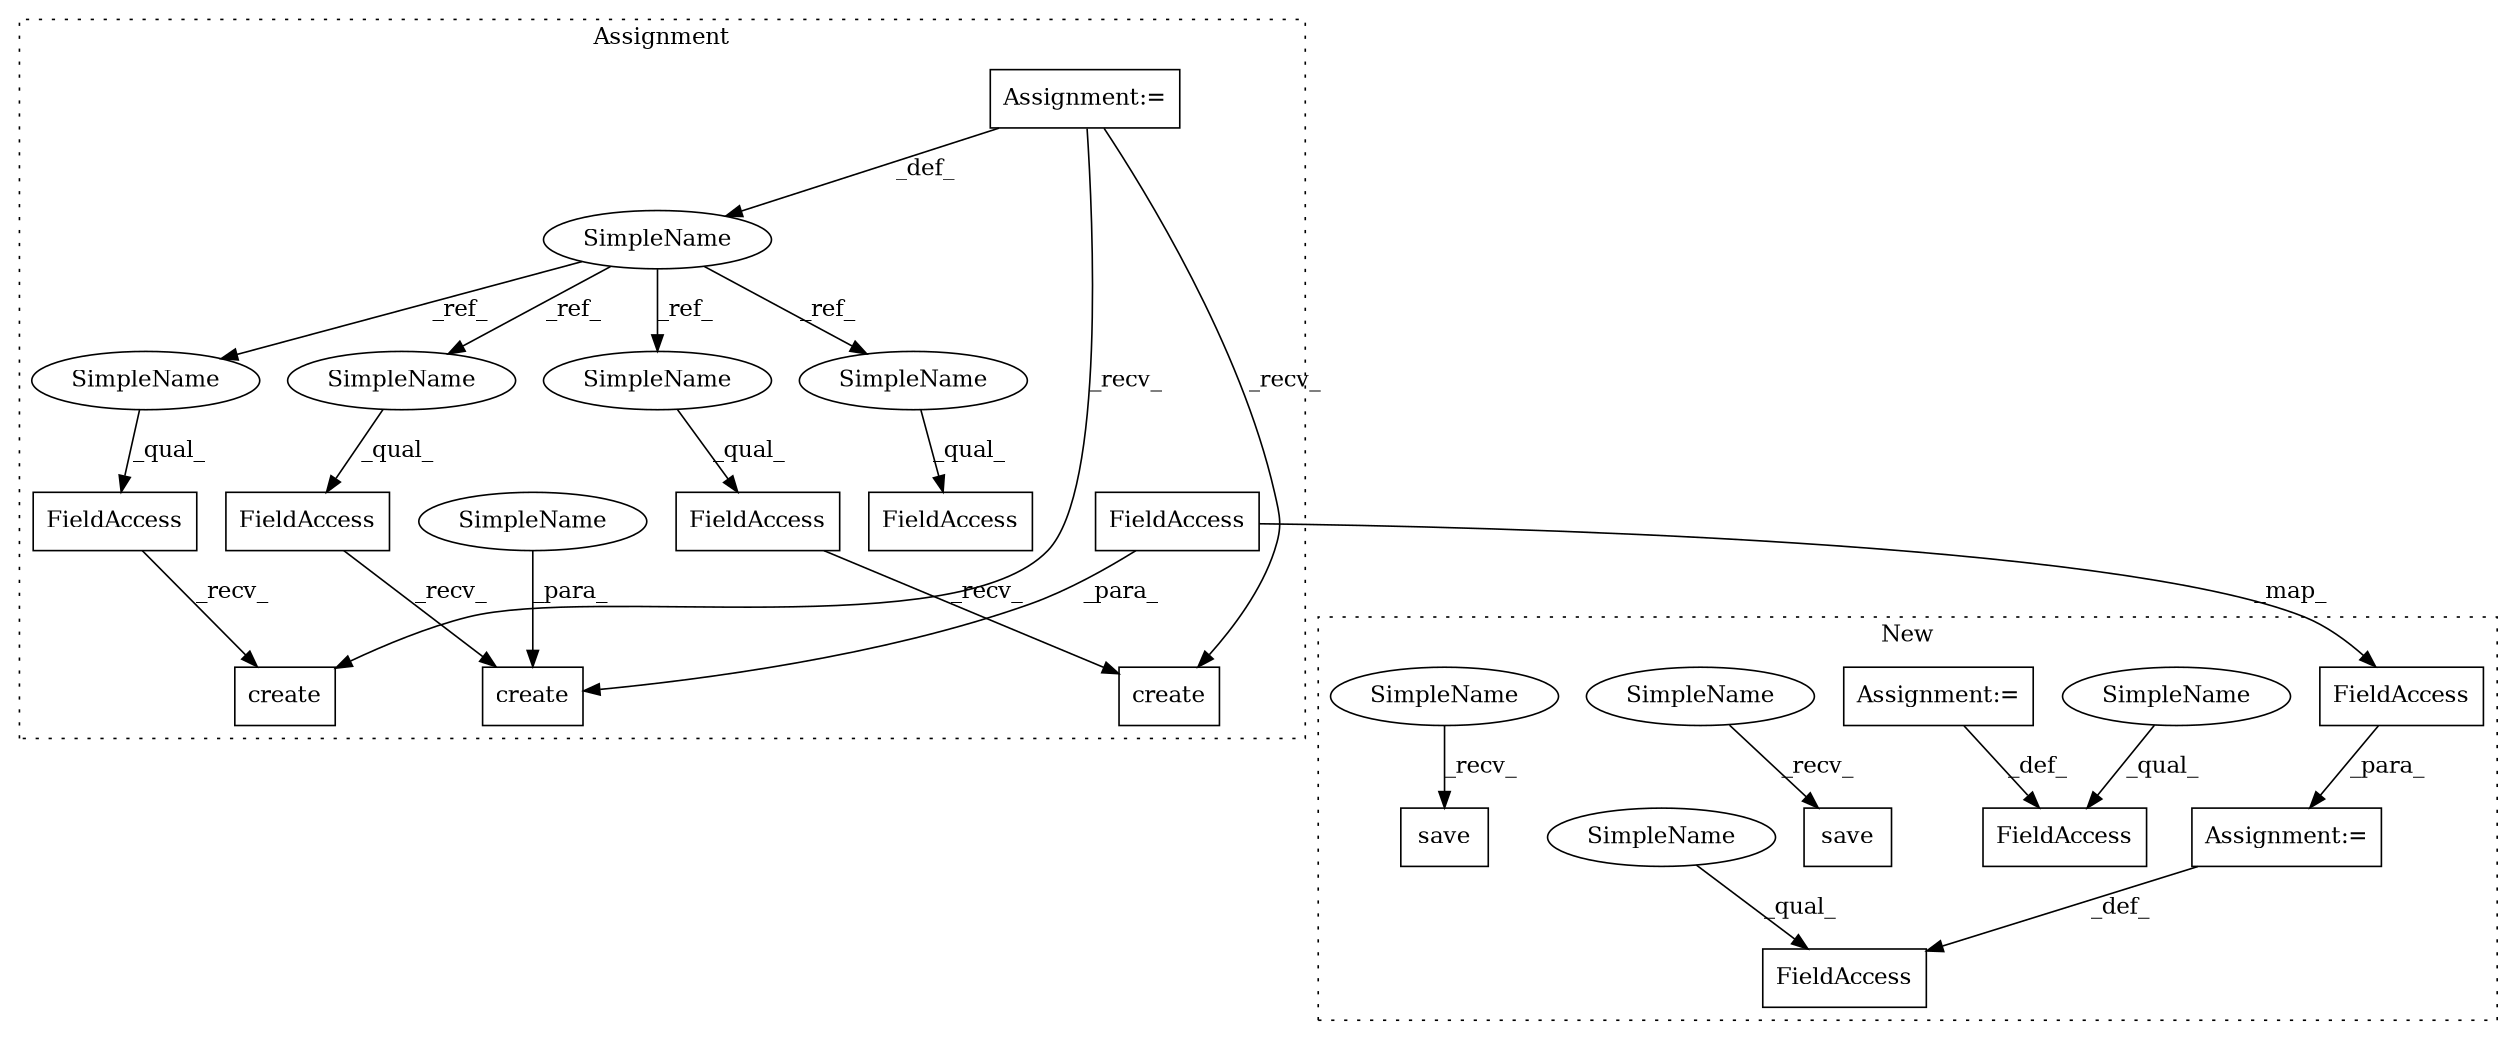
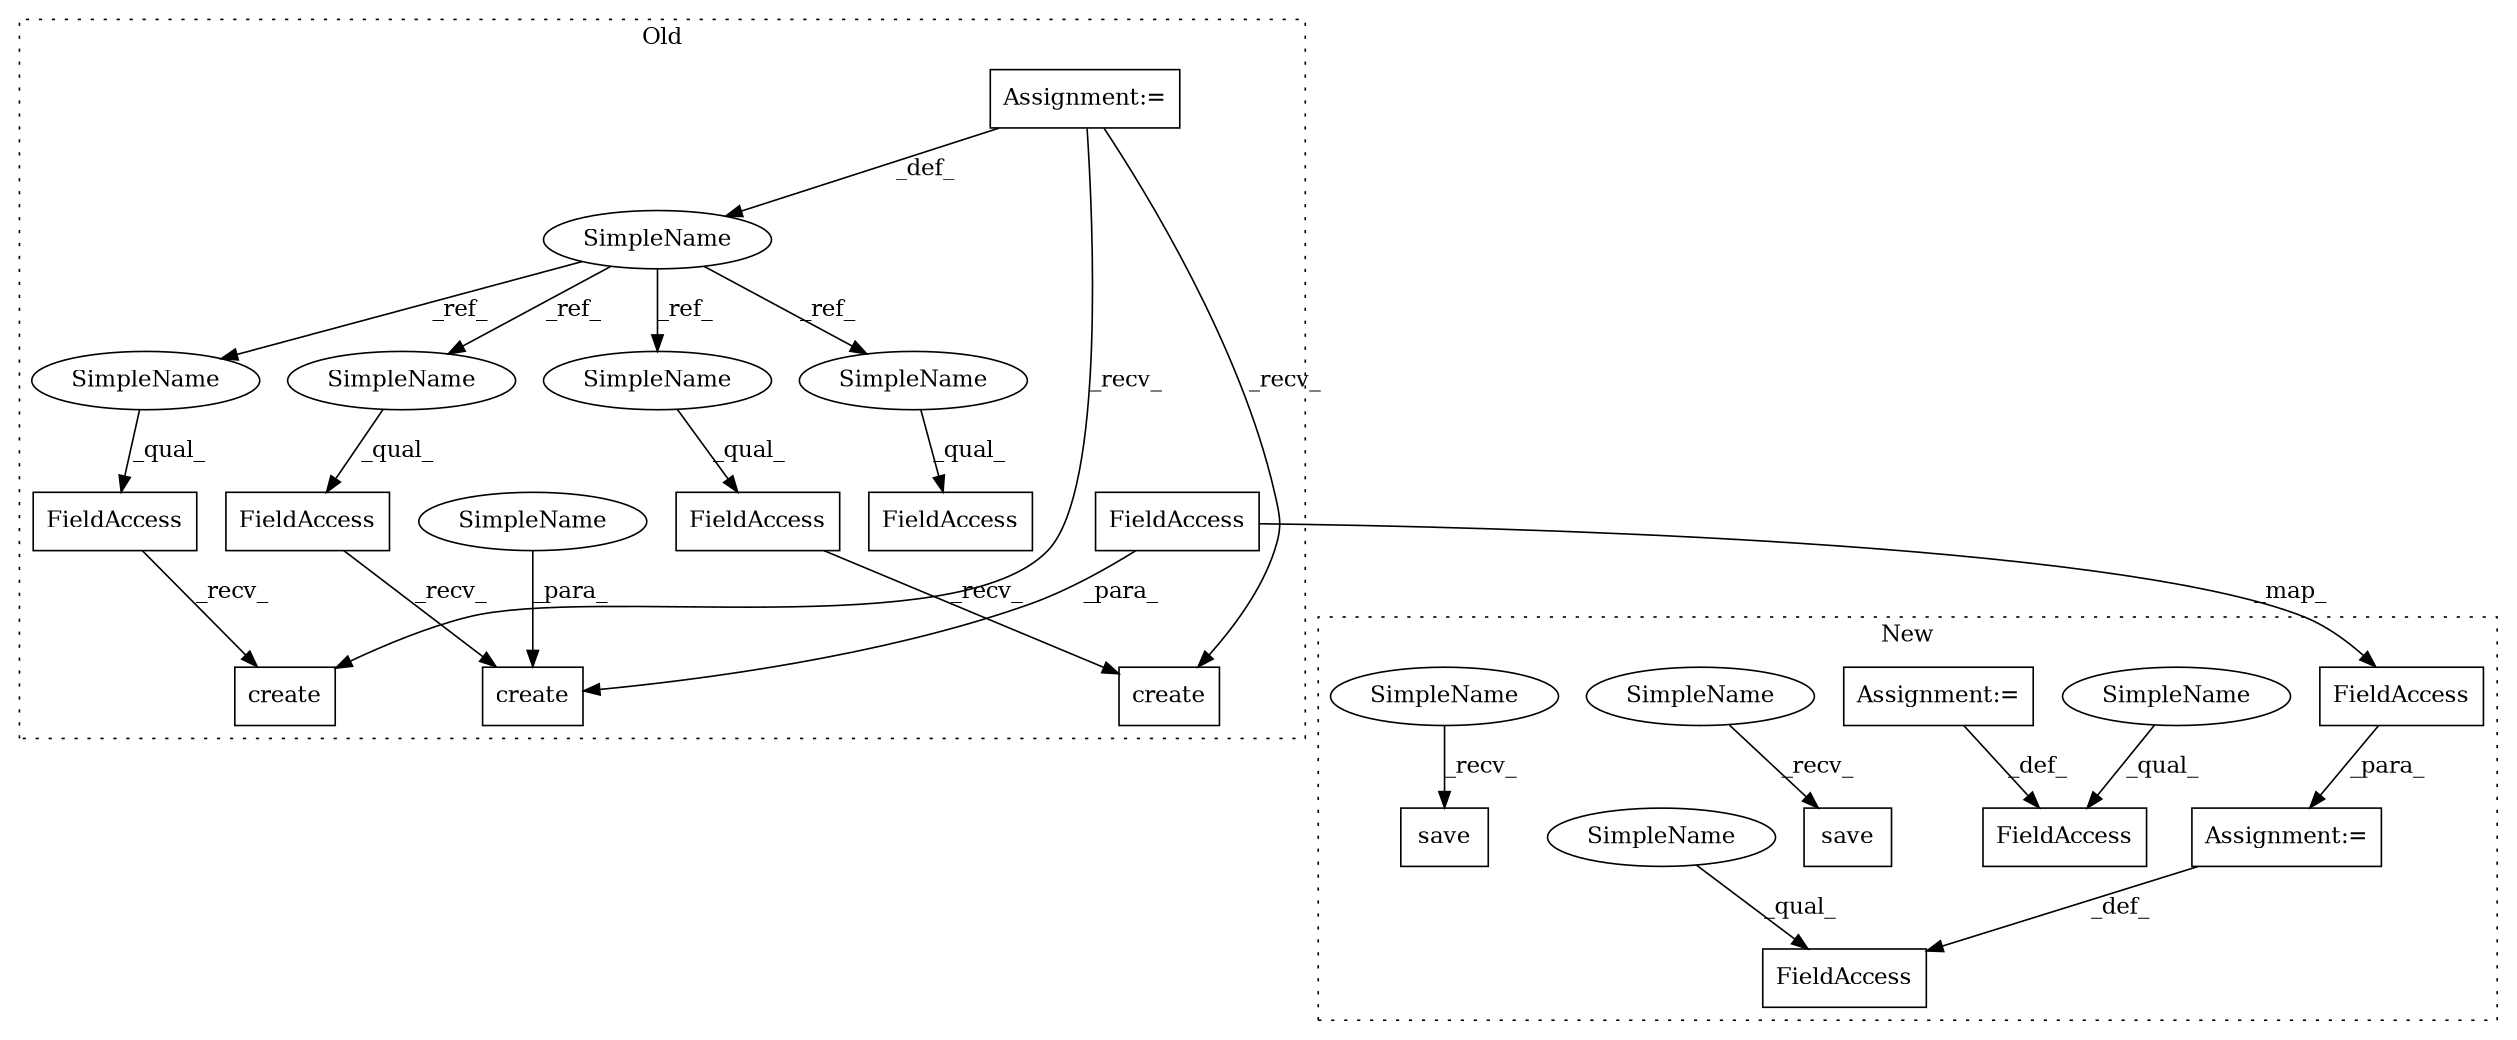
cluster "Assignment": label "Assignment" -> "Old"
